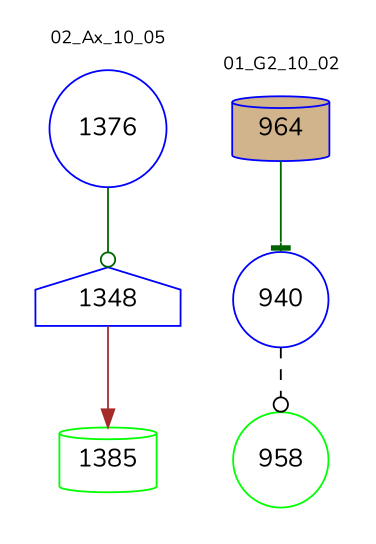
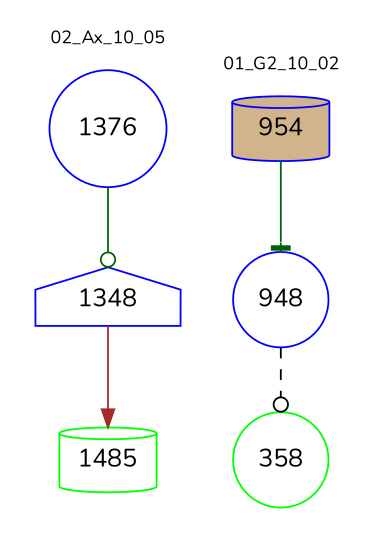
node "964": label "964" -> "954"
node "940": label "940" -> "948"
node "1385": label "1385" -> "1485"
node "958": label "958" -> "358"
